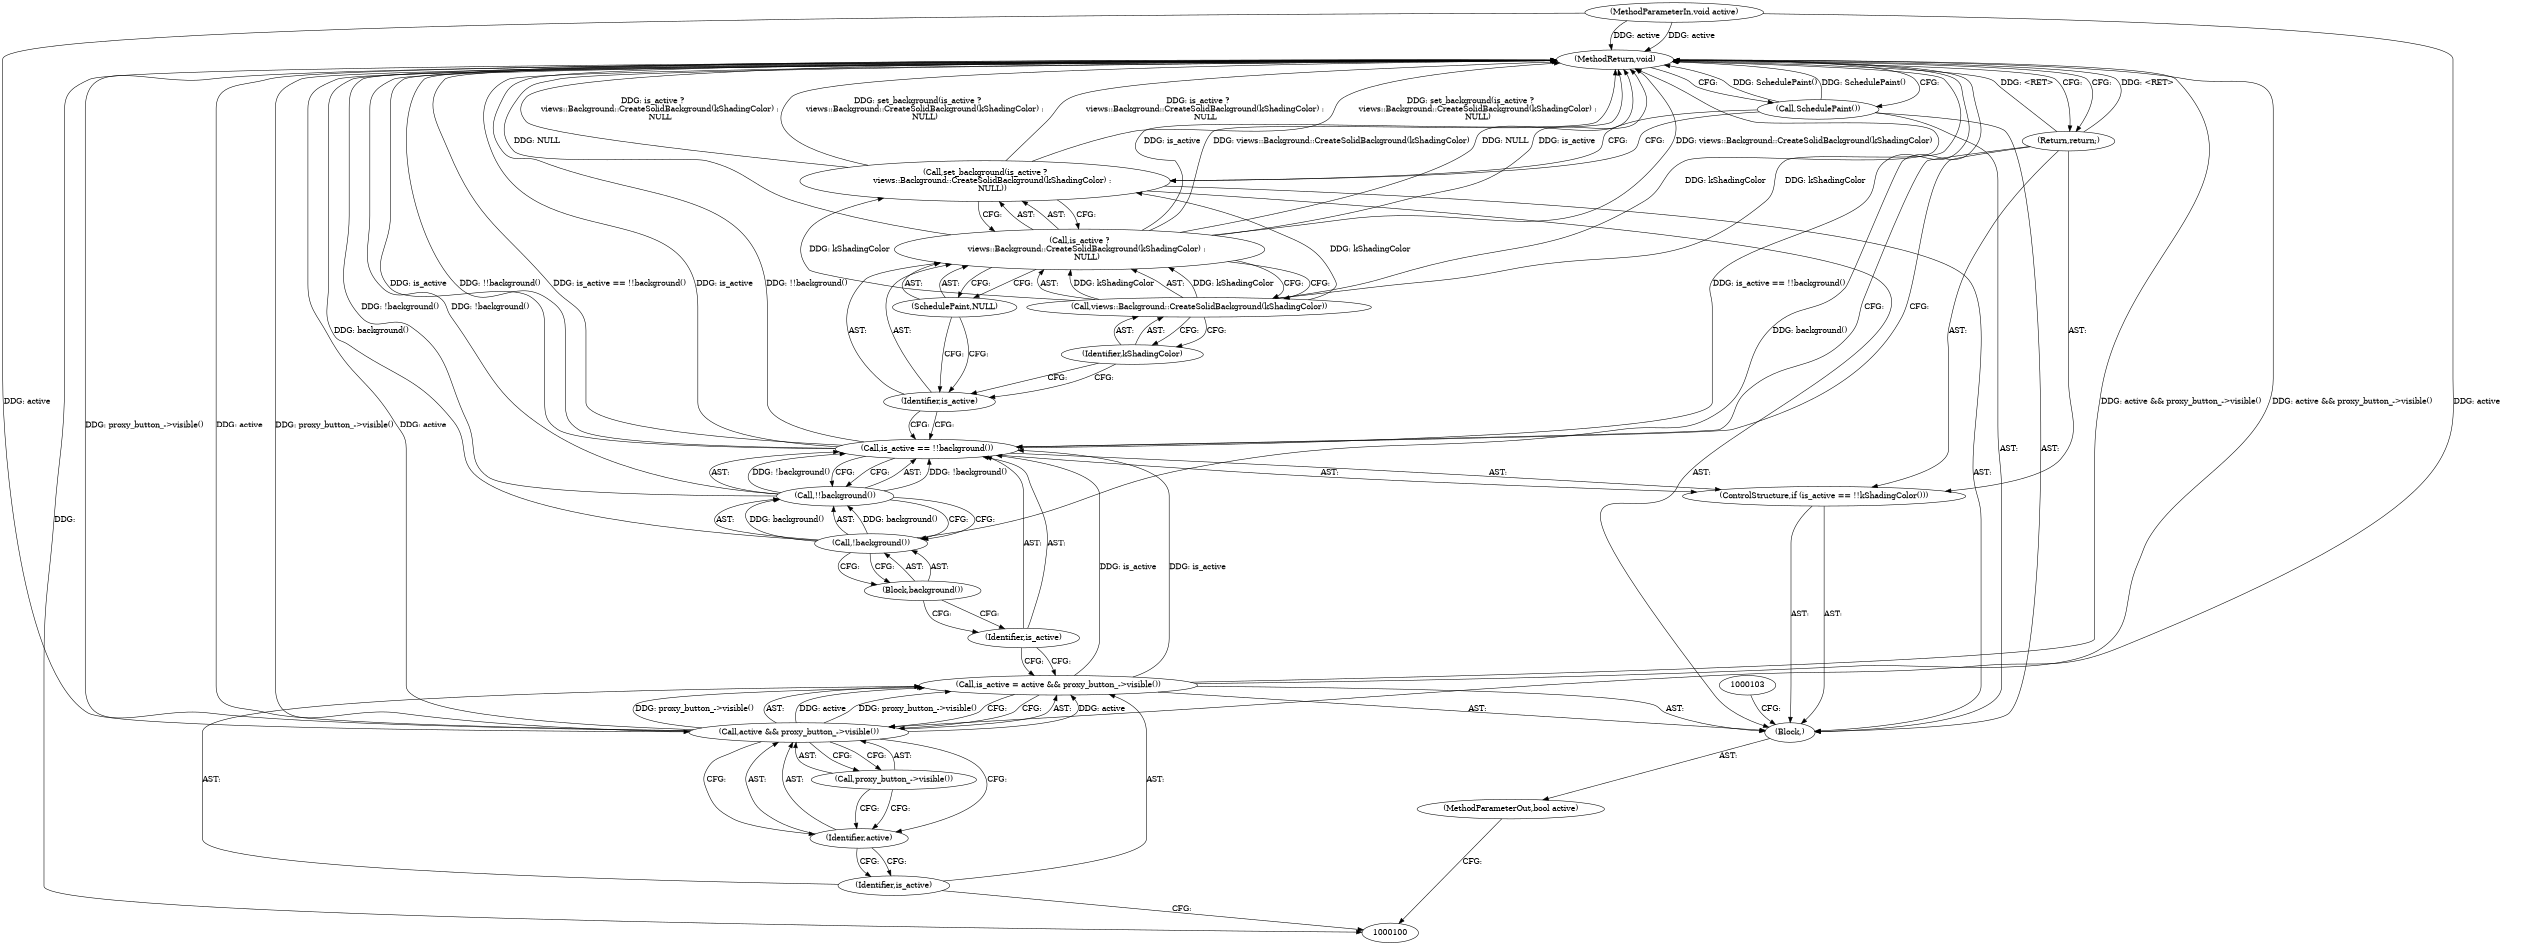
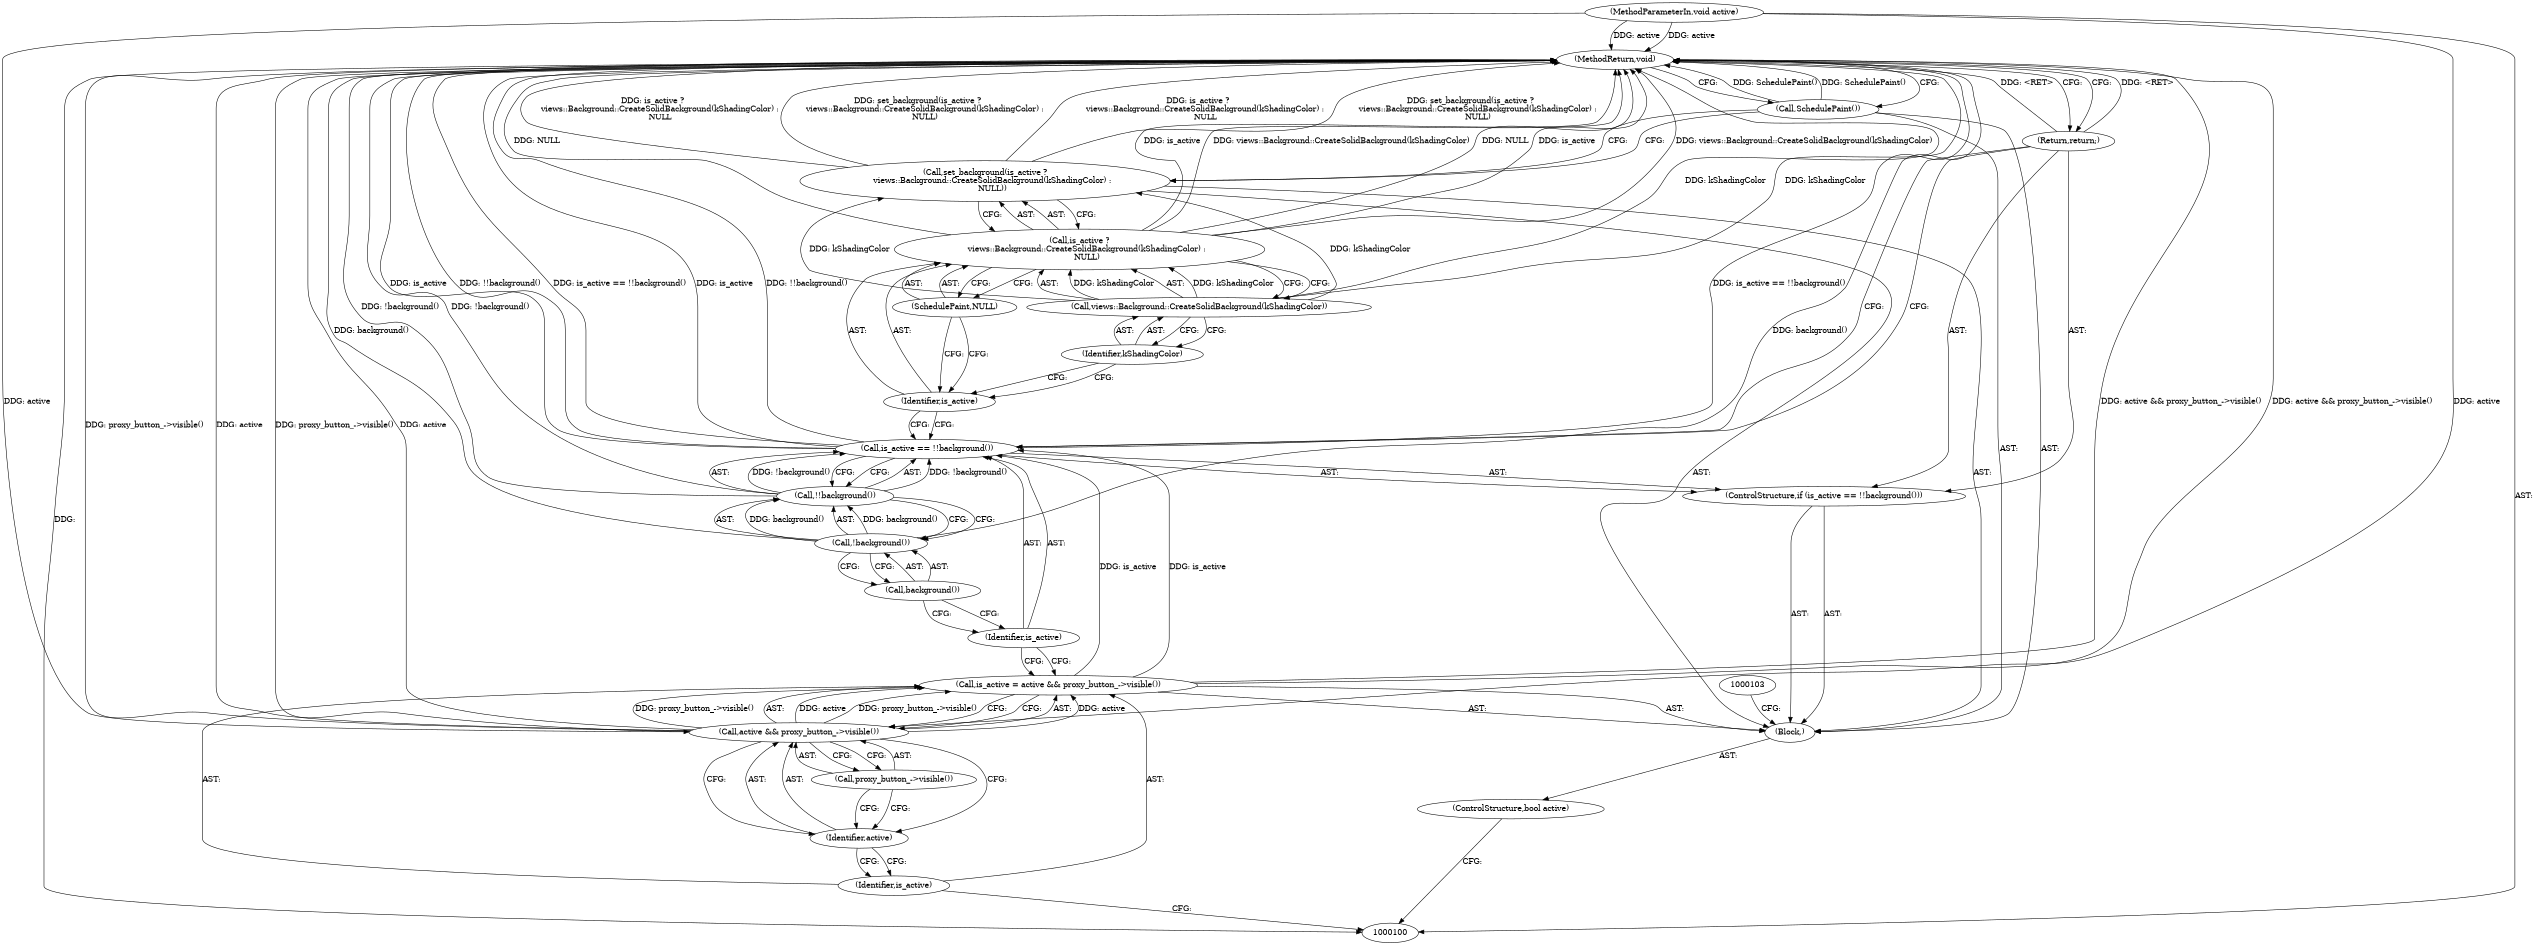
node "(ControlStructure,if (is_active == !!kShadingColor()))": label "(ControlStructure,if (is_active == !!kShadingColor()))" -> "(ControlStructure,if (is_active == !!background()))"
node "(Block,background())": label "(Block,background())" -> "(Call,background())"
edge "(MethodParameterIn,void active)" -> "1000100": added, label "AST:"
node "(MethodParameterOut,bool active)": label "(MethodParameterOut,bool active)" -> "(ControlStructure,bool active)"
